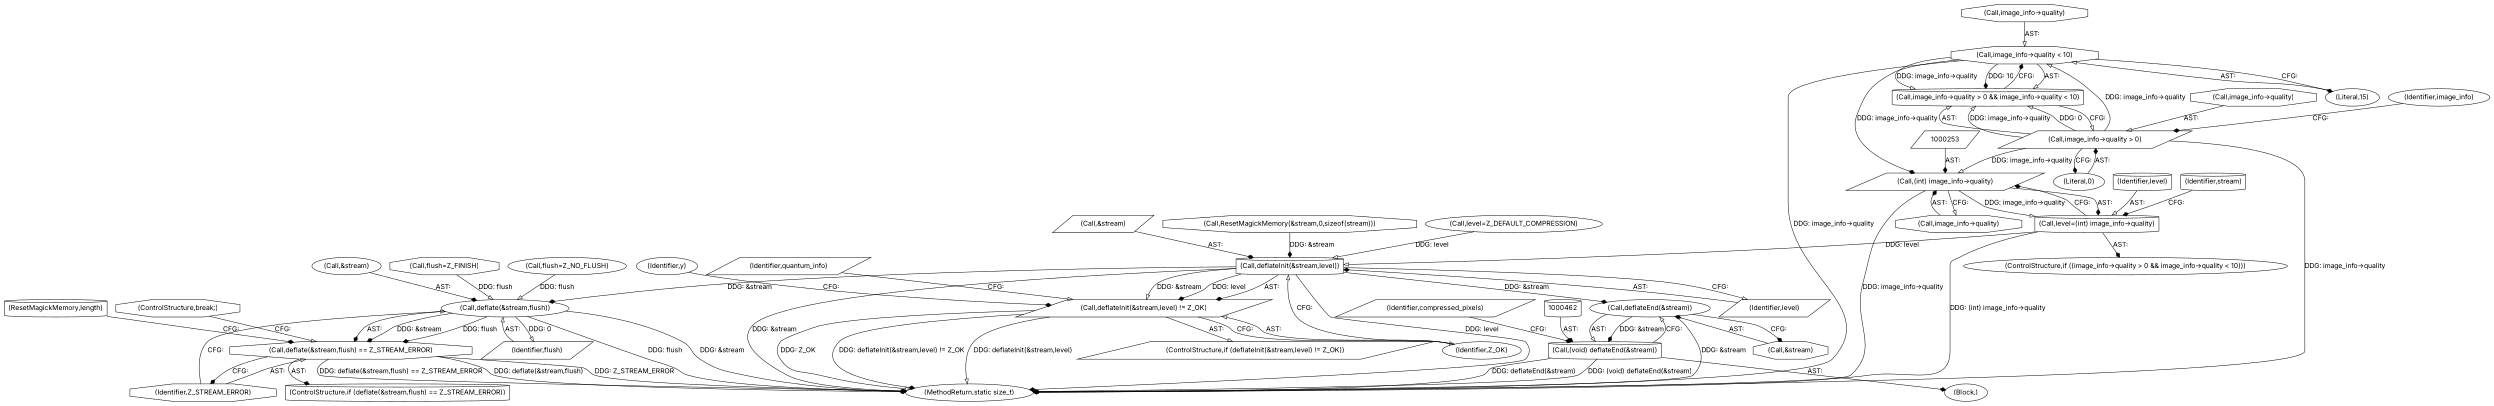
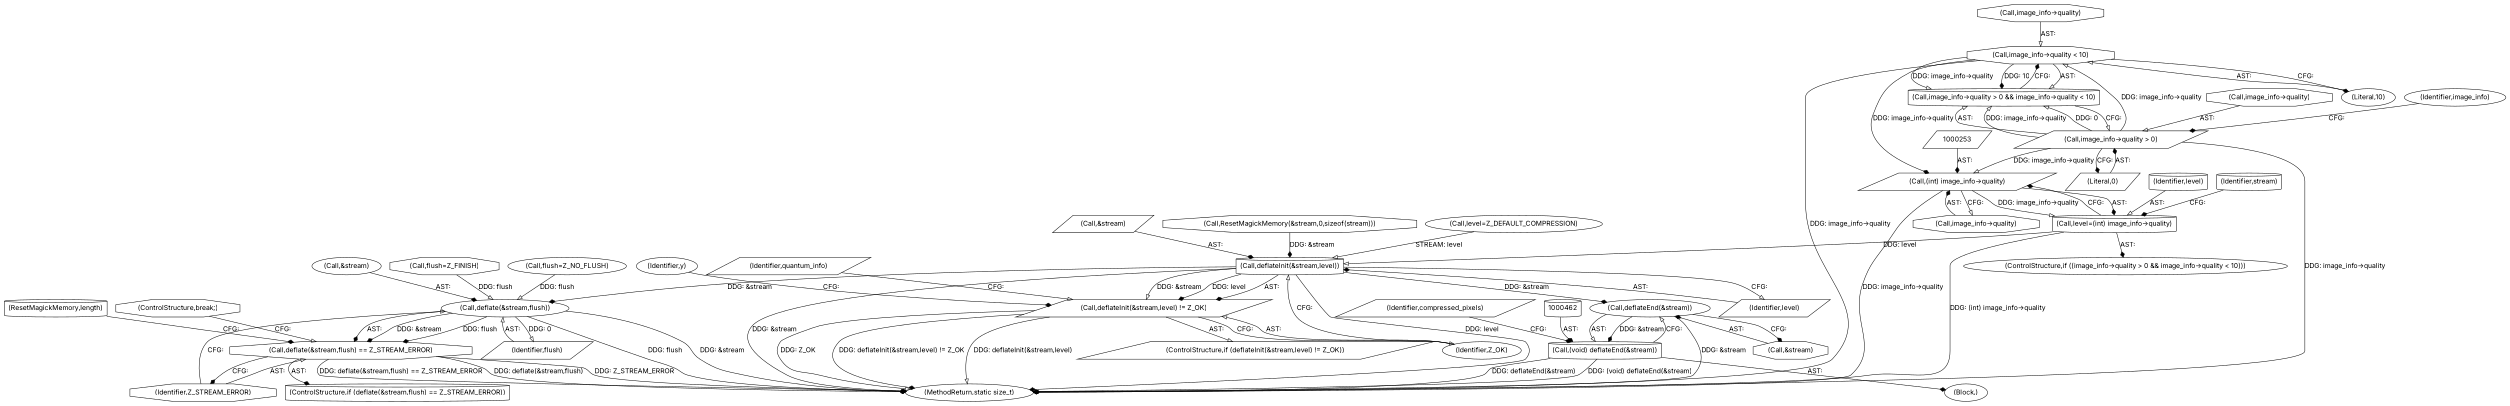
node "(Literal,15)": label "(Literal,15)" -> "(Literal,10)"
node "(Literal,0)": shape ellipse -> parallelogram
edge "(Call,level=Z_DEFAULT_COMPRESSION)" -> "(Call,deflateInit(&stream,level))": label "DDG: level" -> "STREAM: level"
